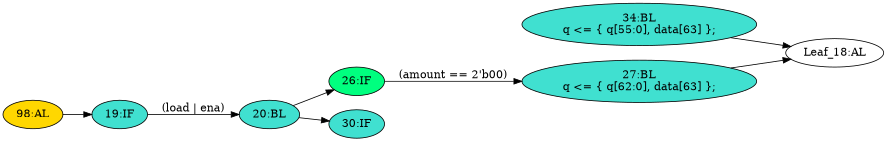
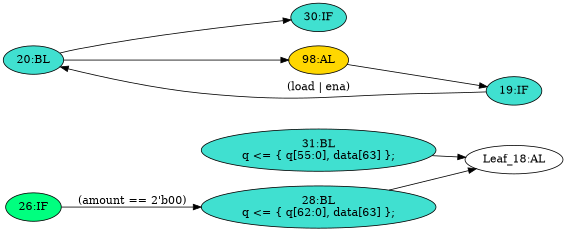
node "34:BL q <= { q[55:0], data[63] };": label "34:BL q <= { q[55:0], data[63] };" -> "31:BL q <= { q[55:0], data[63] };"
node "27:BL q <= { q[62:0], data[63] };": label "27:BL q <= { q[62:0], data[63] };" -> "28:BL q <= { q[62:0], data[63] };"
edge "20:BL" -> "26:IF": now "20:BL" -> "98:AL"
